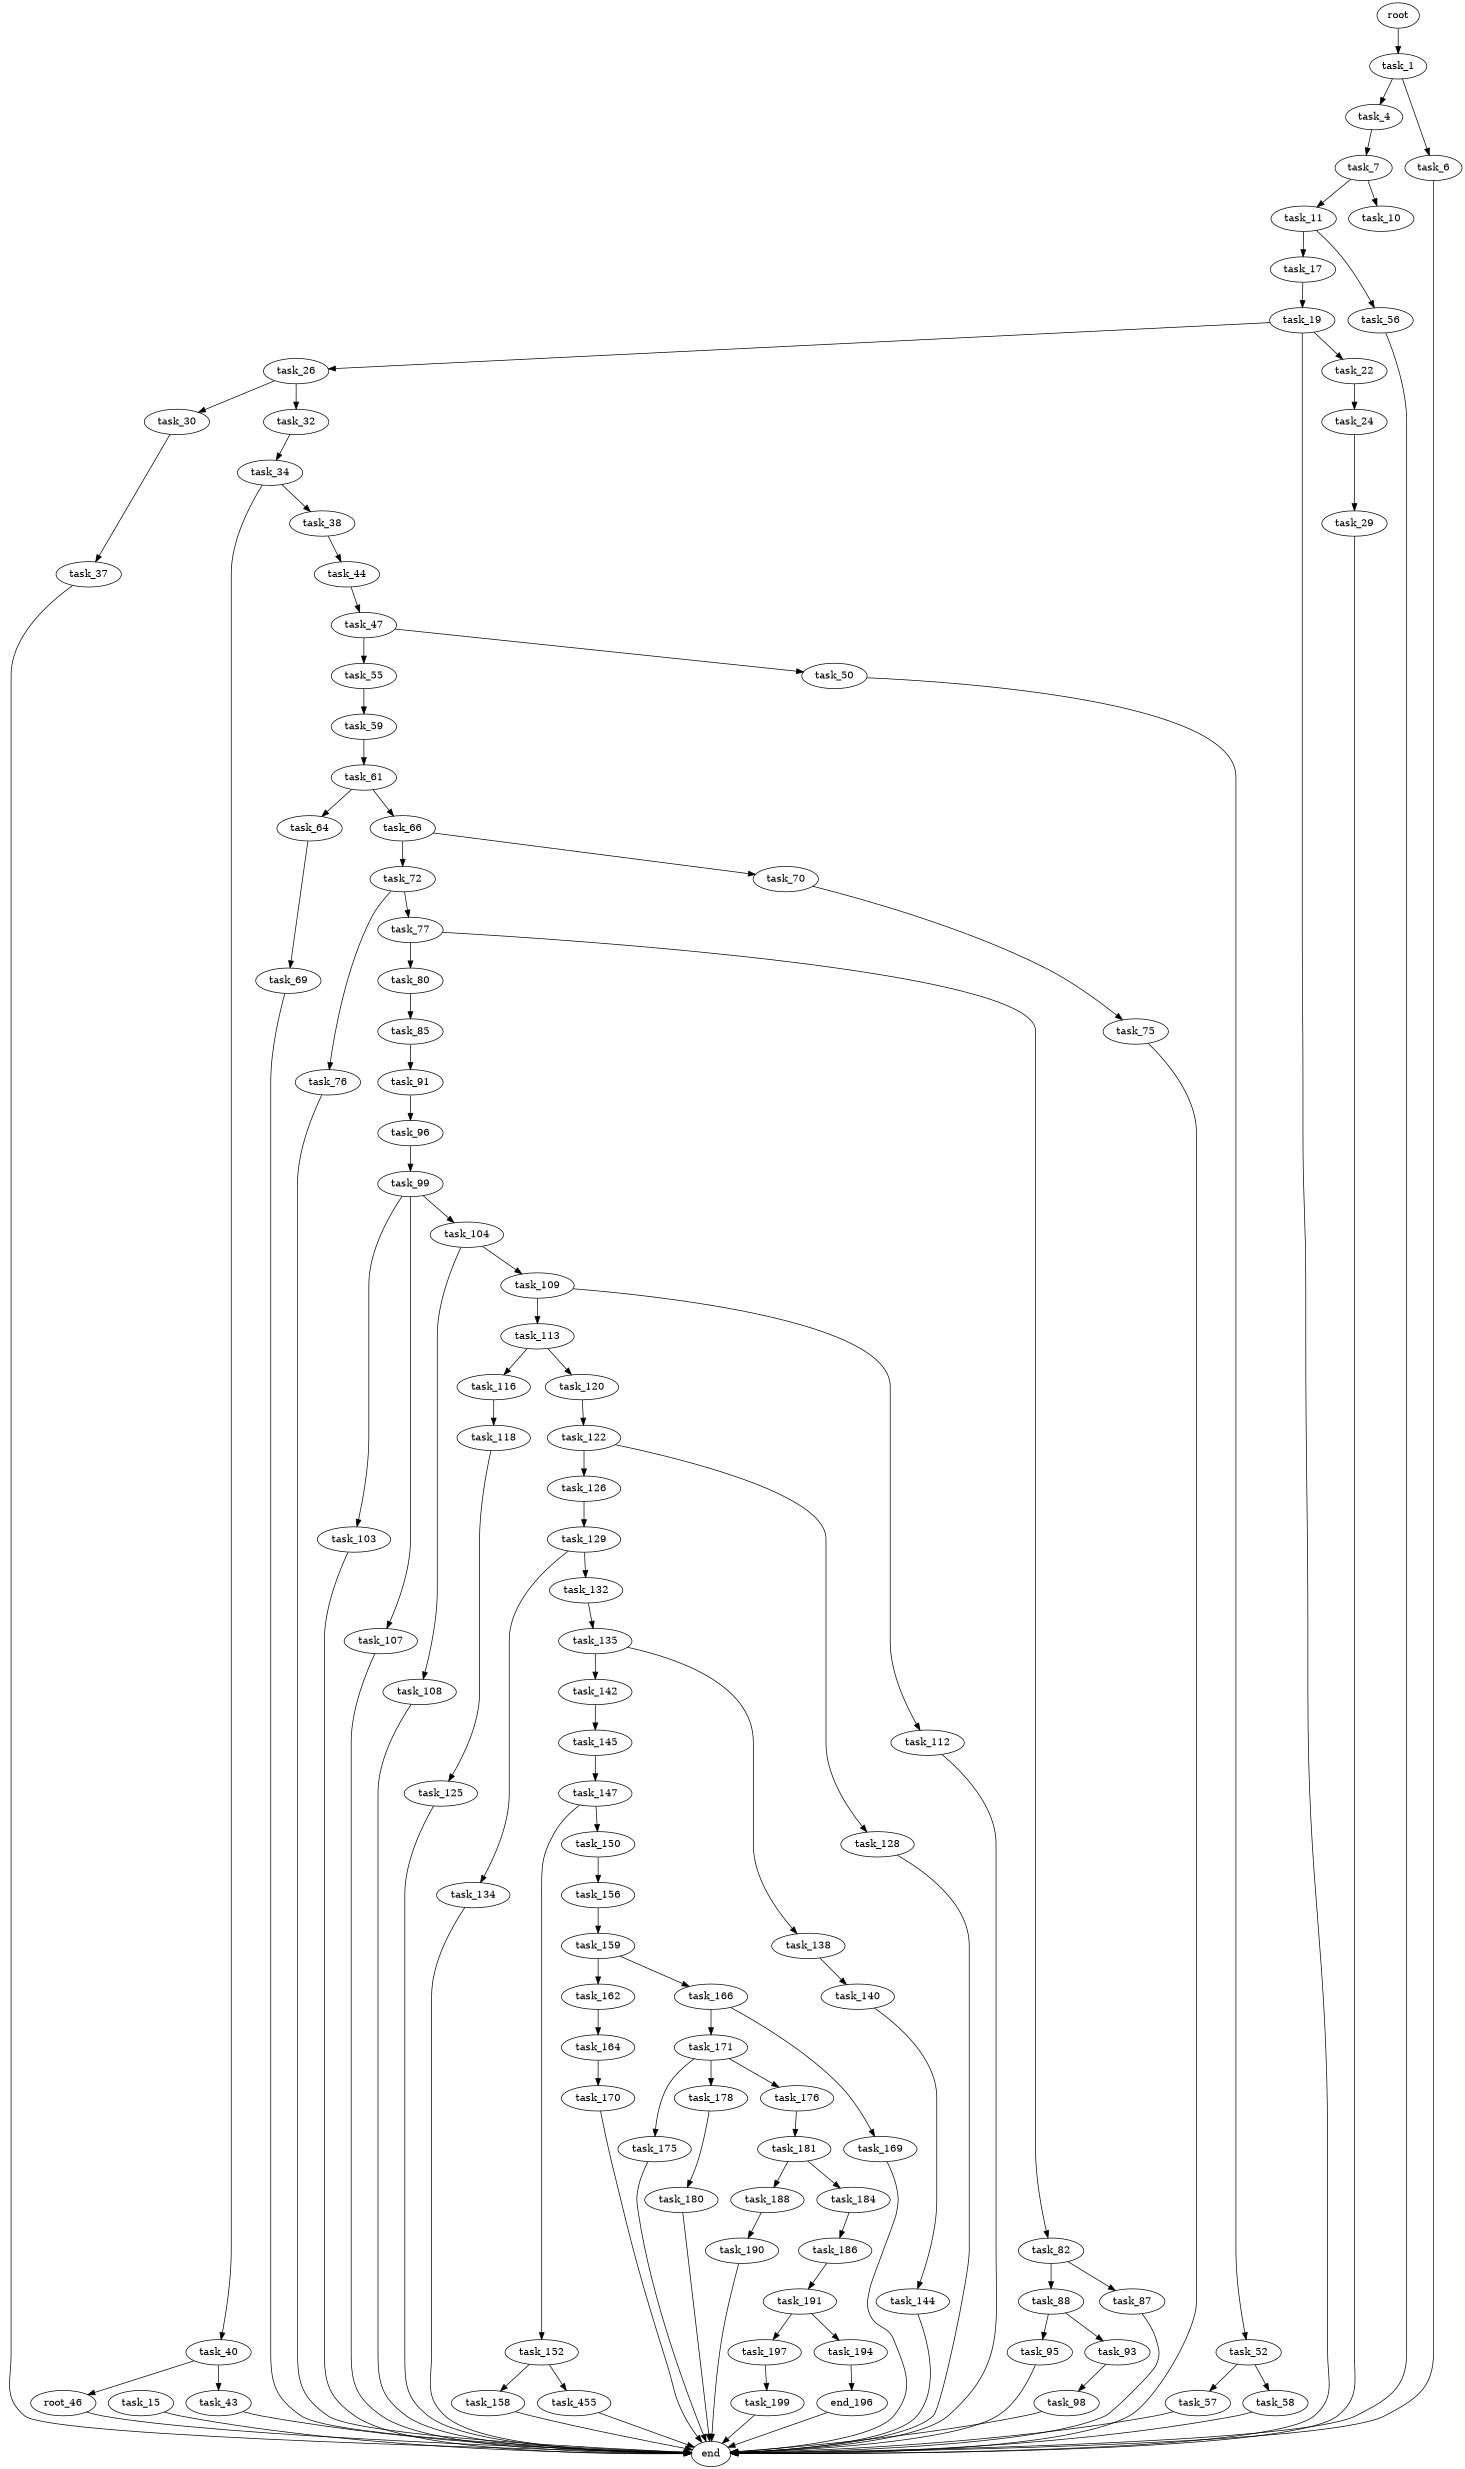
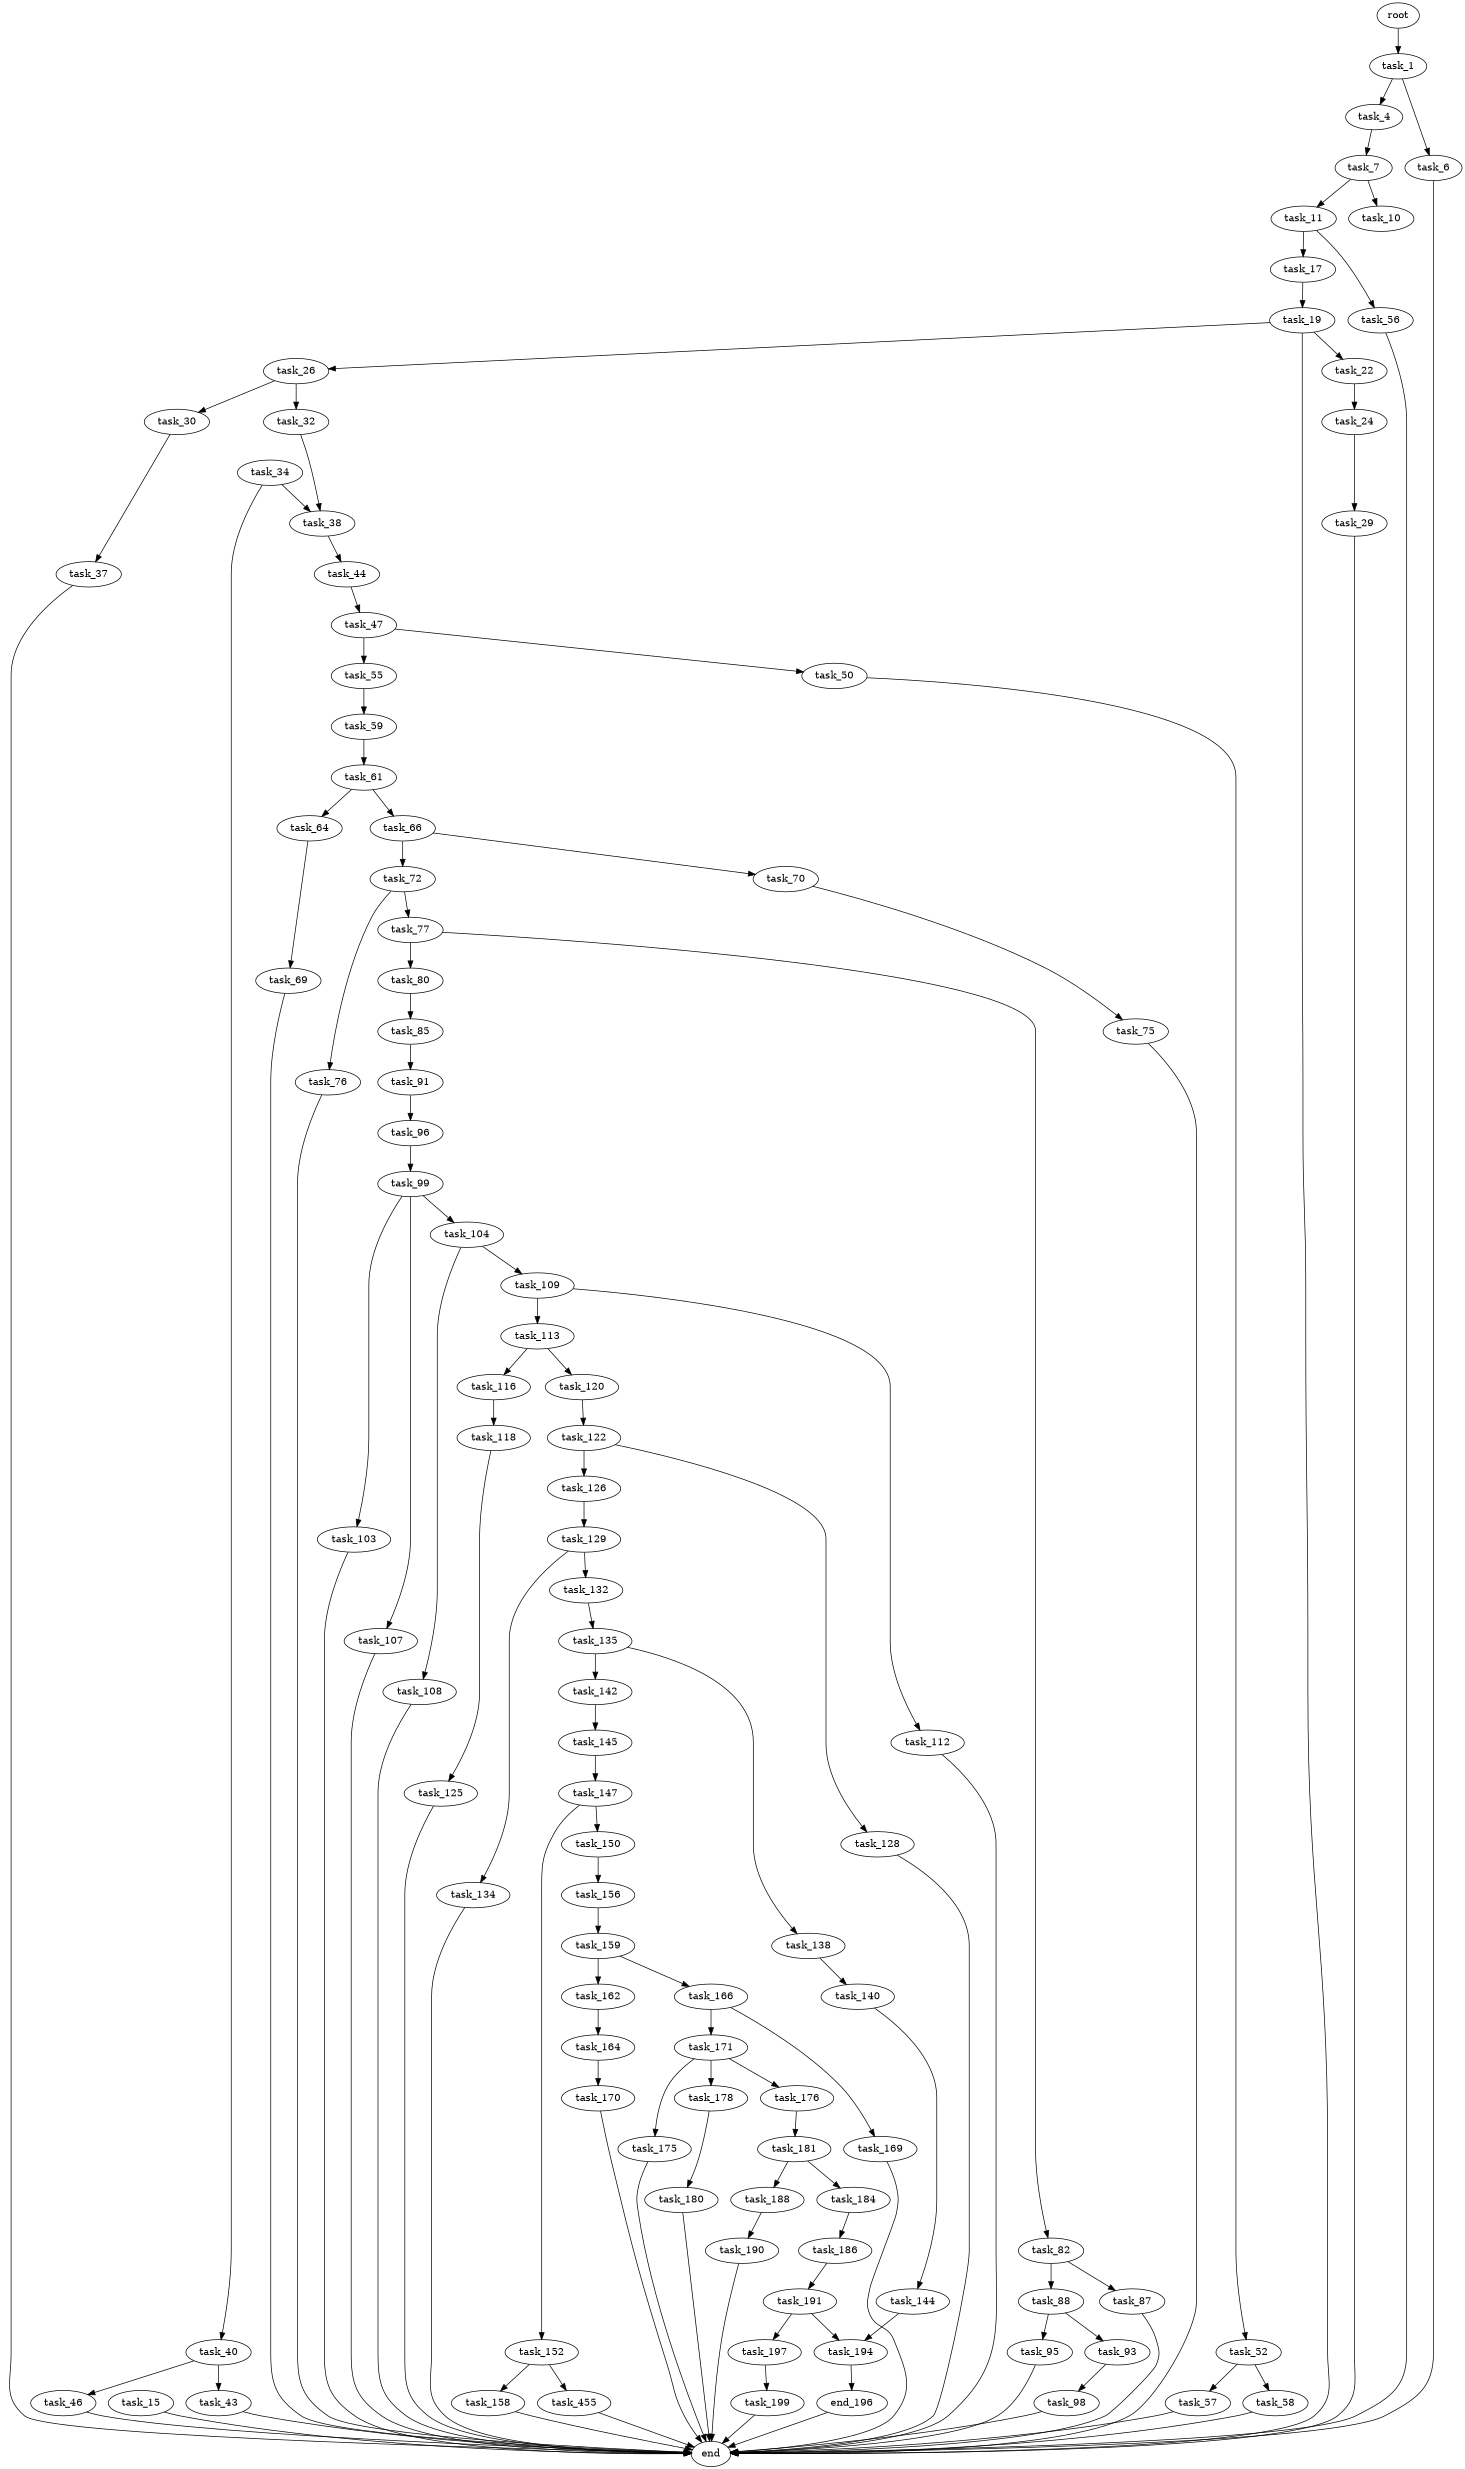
edge "task_32" -> "task_34": now "task_32" -> "task_38"
node "root_46": label "root_46" -> "task_46"
edge "task_144" -> "end": now "task_144" -> "task_194"
